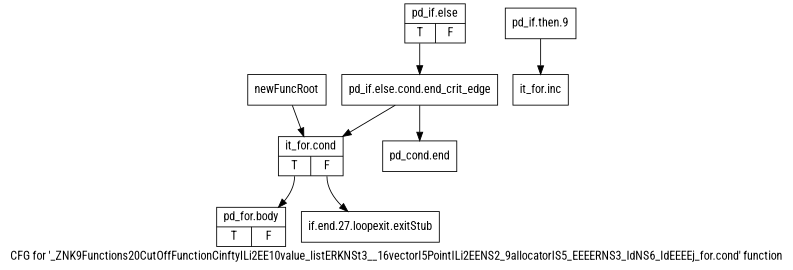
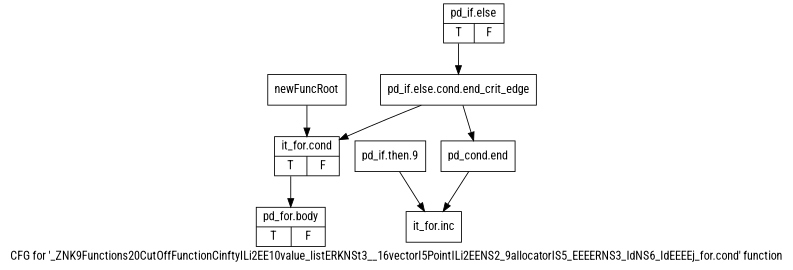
edge "pd_cond.end" -> "it_for.inc": added
node "if.end.27.loopexit.exitStub": removed
